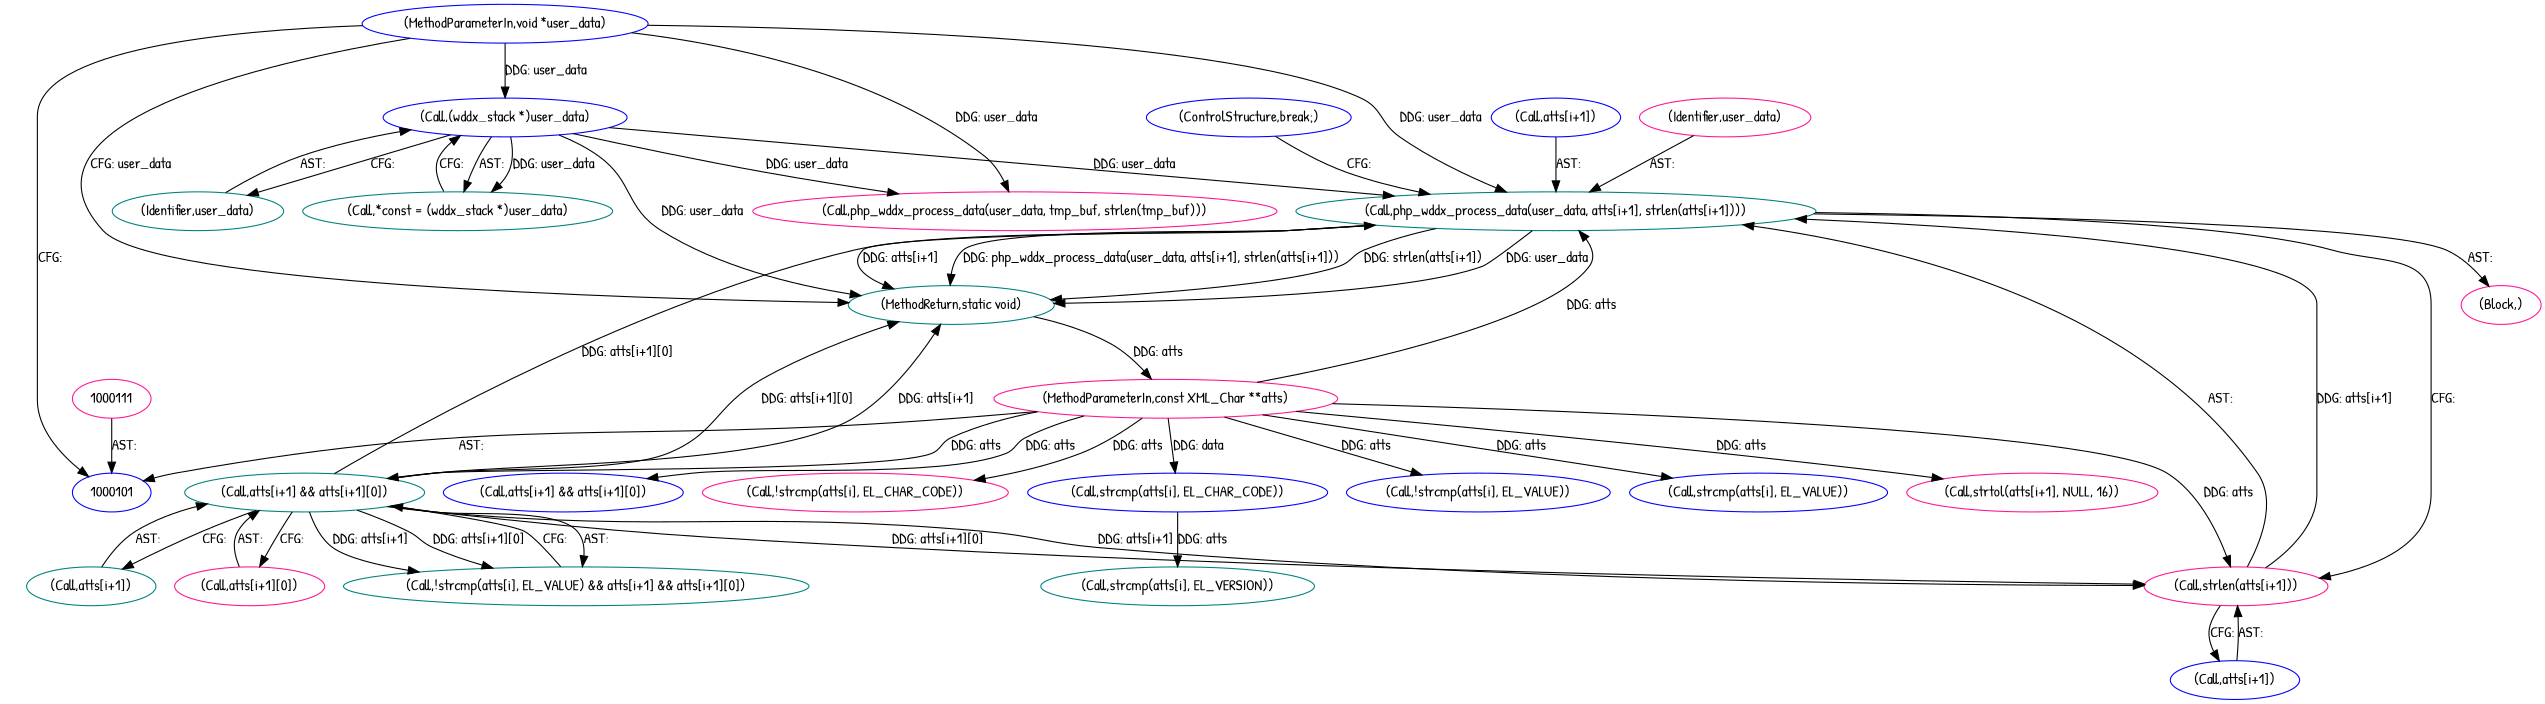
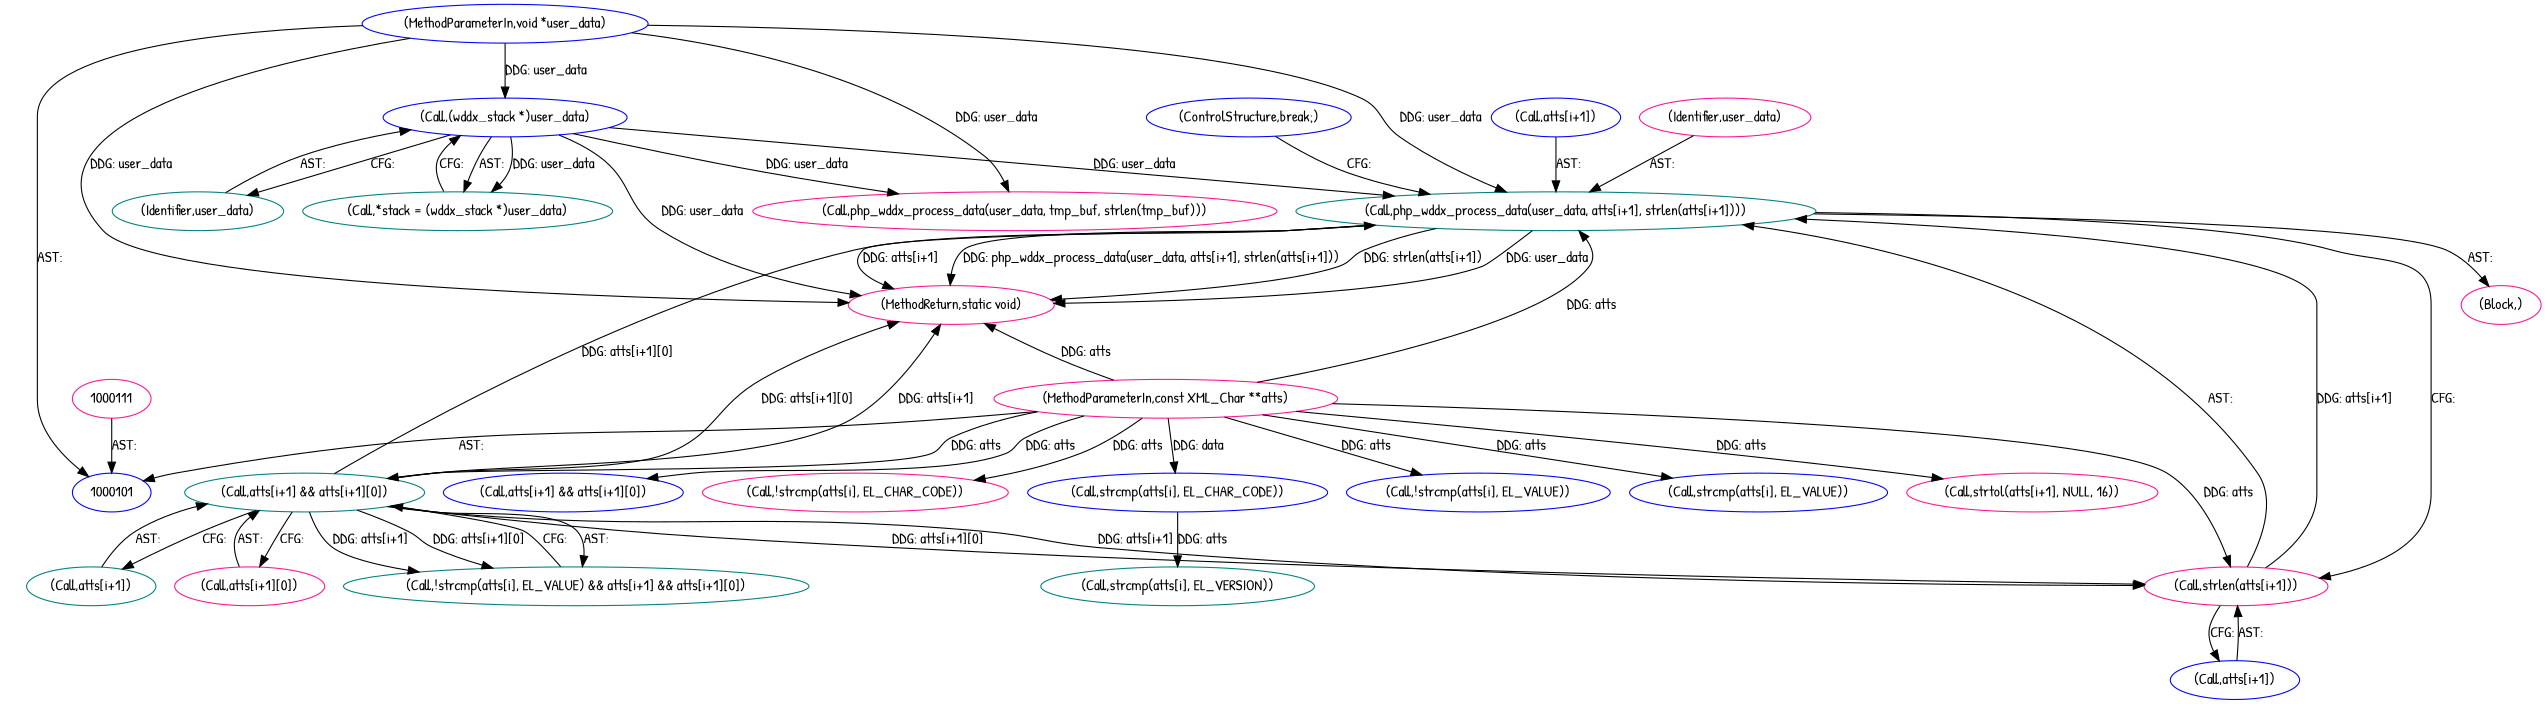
edge "(MethodParameterIn,void *user_data)" -> "(MethodReturn,static void)": label "CFG: user_data" -> "DDG: user_data"
node "(Call,*const = (wddx_stack *)user_data)": label "(Call,*const = (wddx_stack *)user_data)" -> "(Call,*stack = (wddx_stack *)user_data)"
edge "(MethodParameterIn,void *user_data)" -> "1000101": label "CFG: " -> "AST: "
node "(MethodReturn,static void)": color teal -> deeppink
edge "(MethodReturn,static void)" -> "(MethodParameterIn,const XML_Char **atts)": reversed
